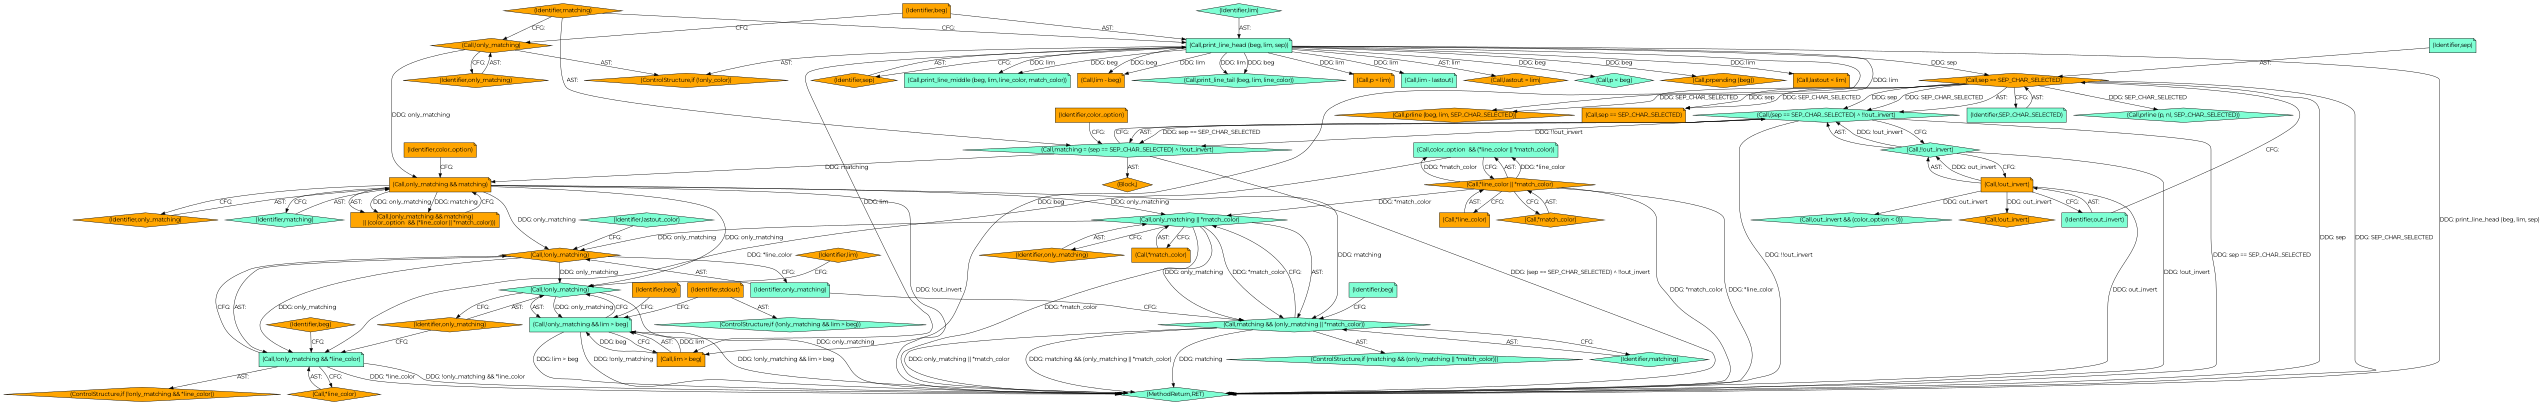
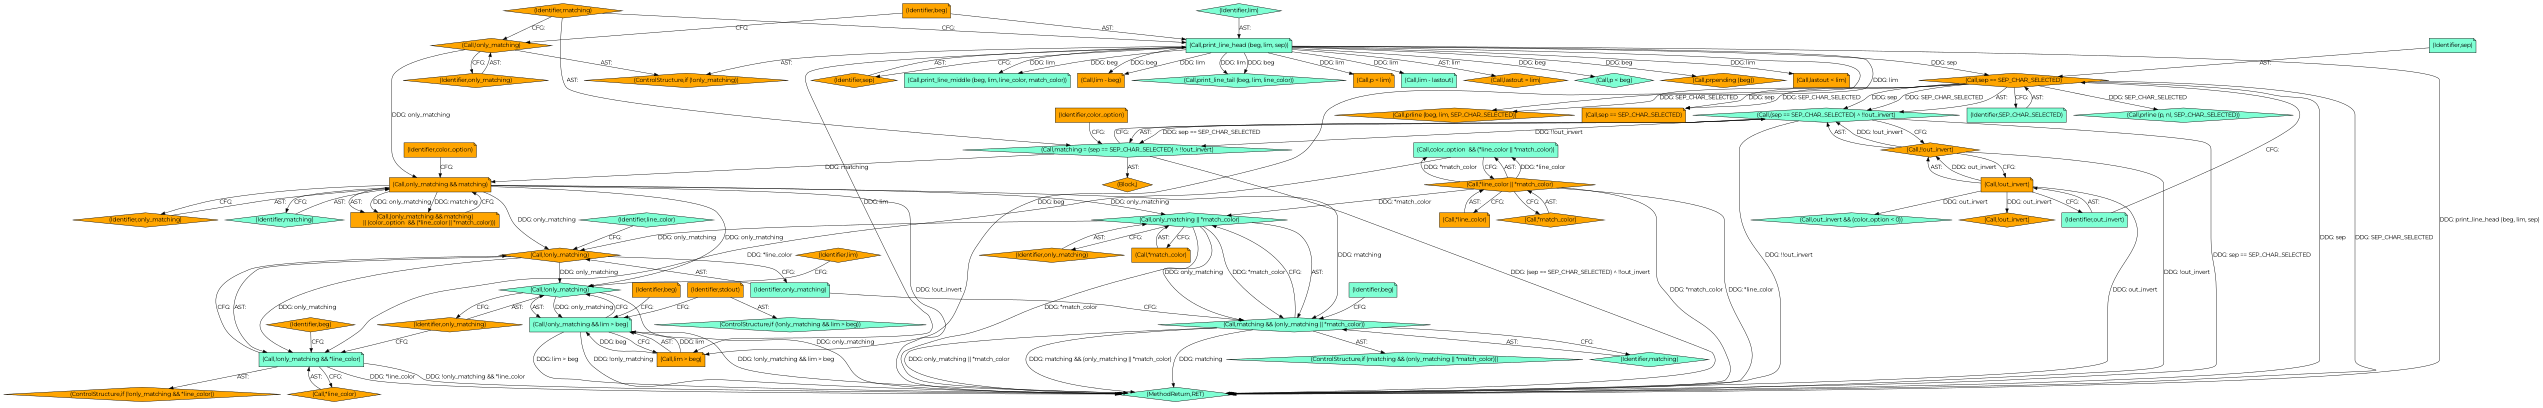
node "(ControlStructure,if (!only_color))": label "(ControlStructure,if (!only_color))" -> "(ControlStructure,if (!only_matching))"
node "(Call,!!out_invert)": fillcolor aquamarine -> orange
node "(Identifier,lastout_color)": label "(Identifier,lastout_color)" -> "(Identifier,line_color)"
